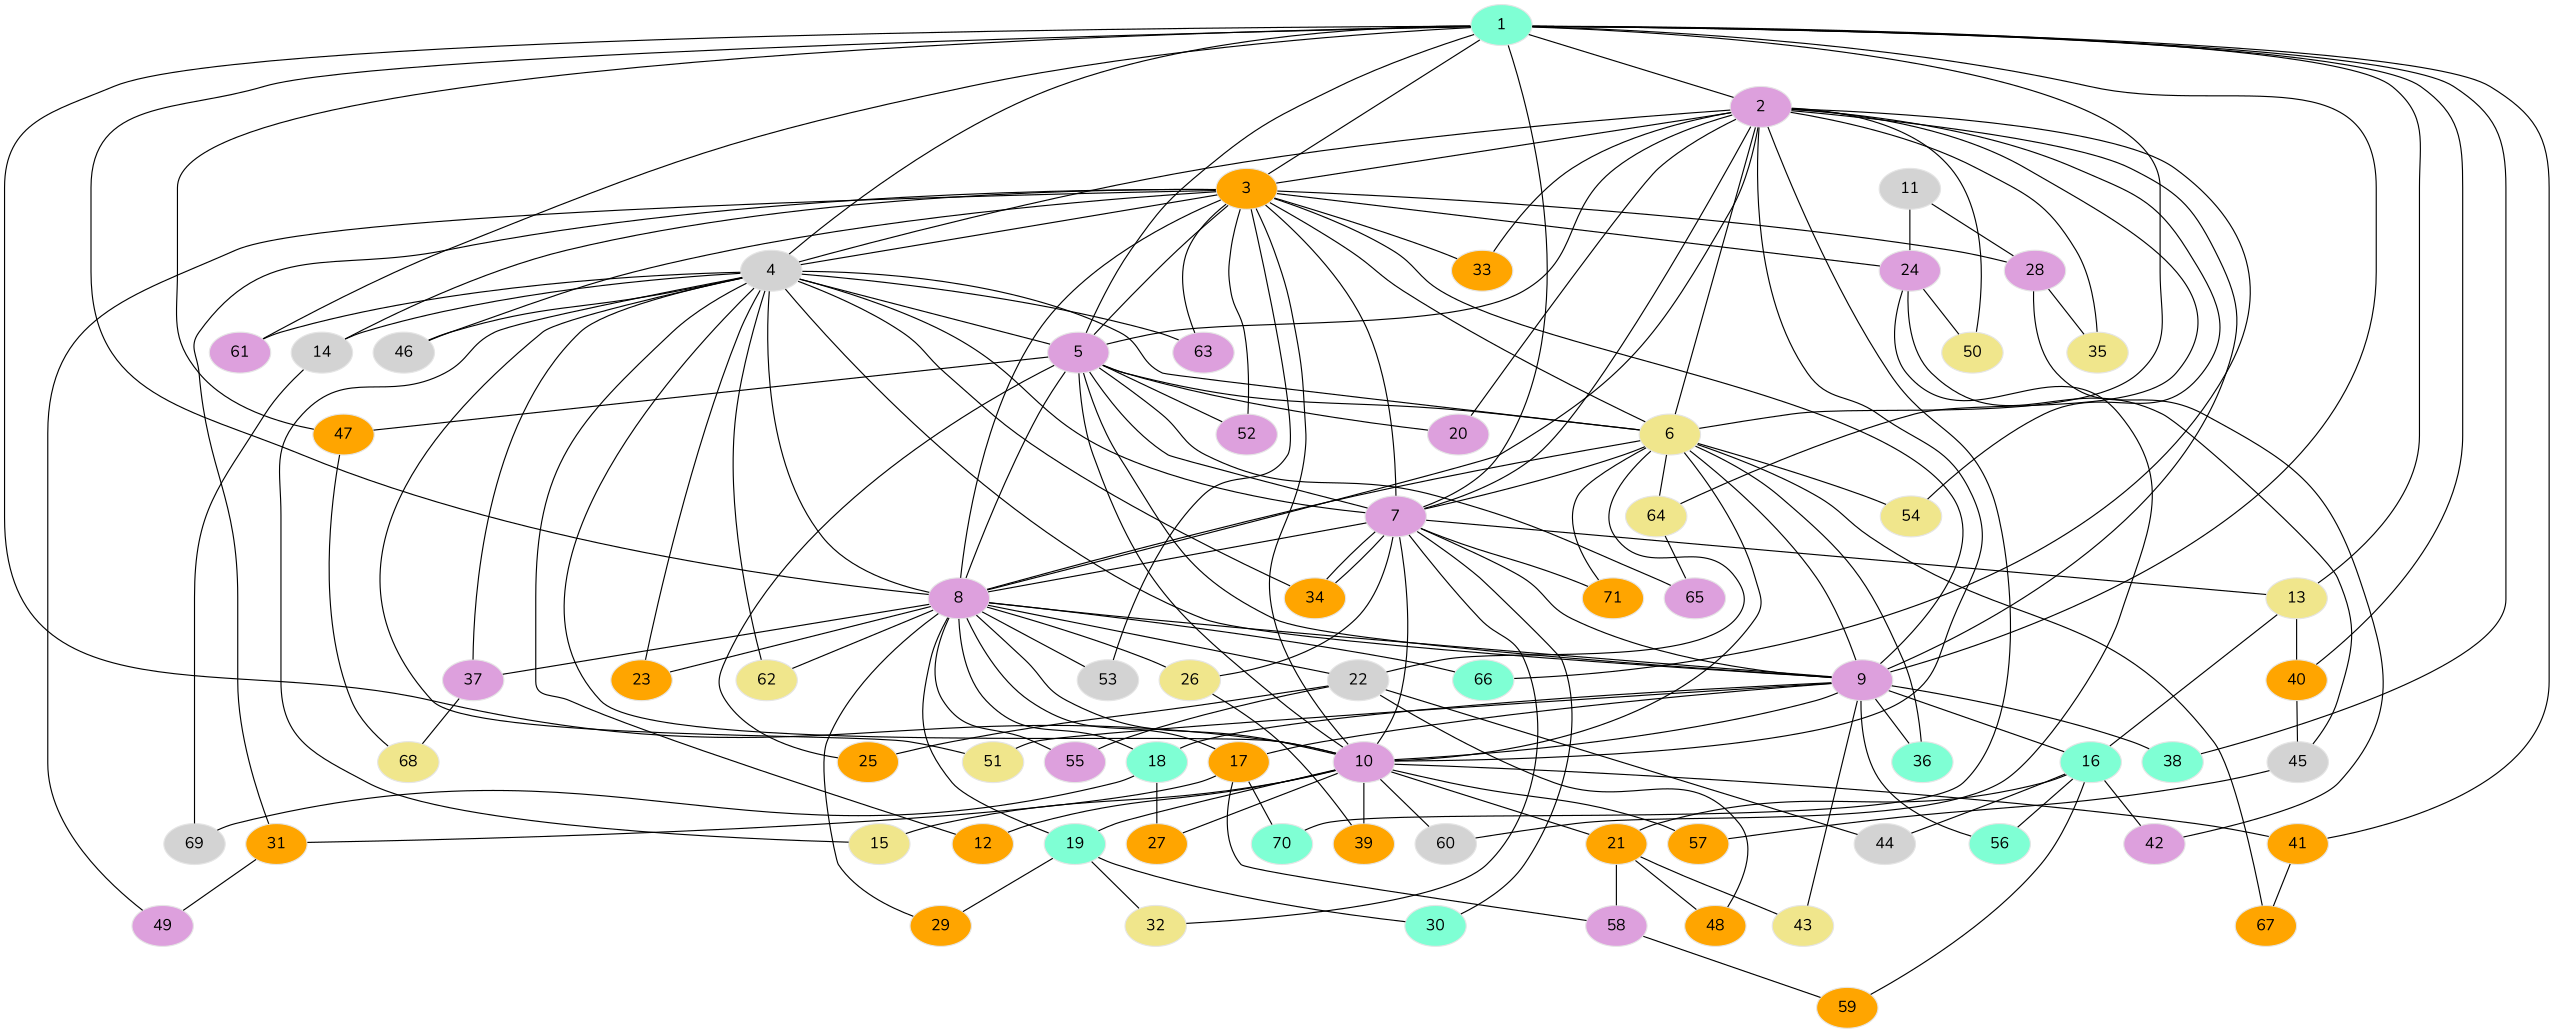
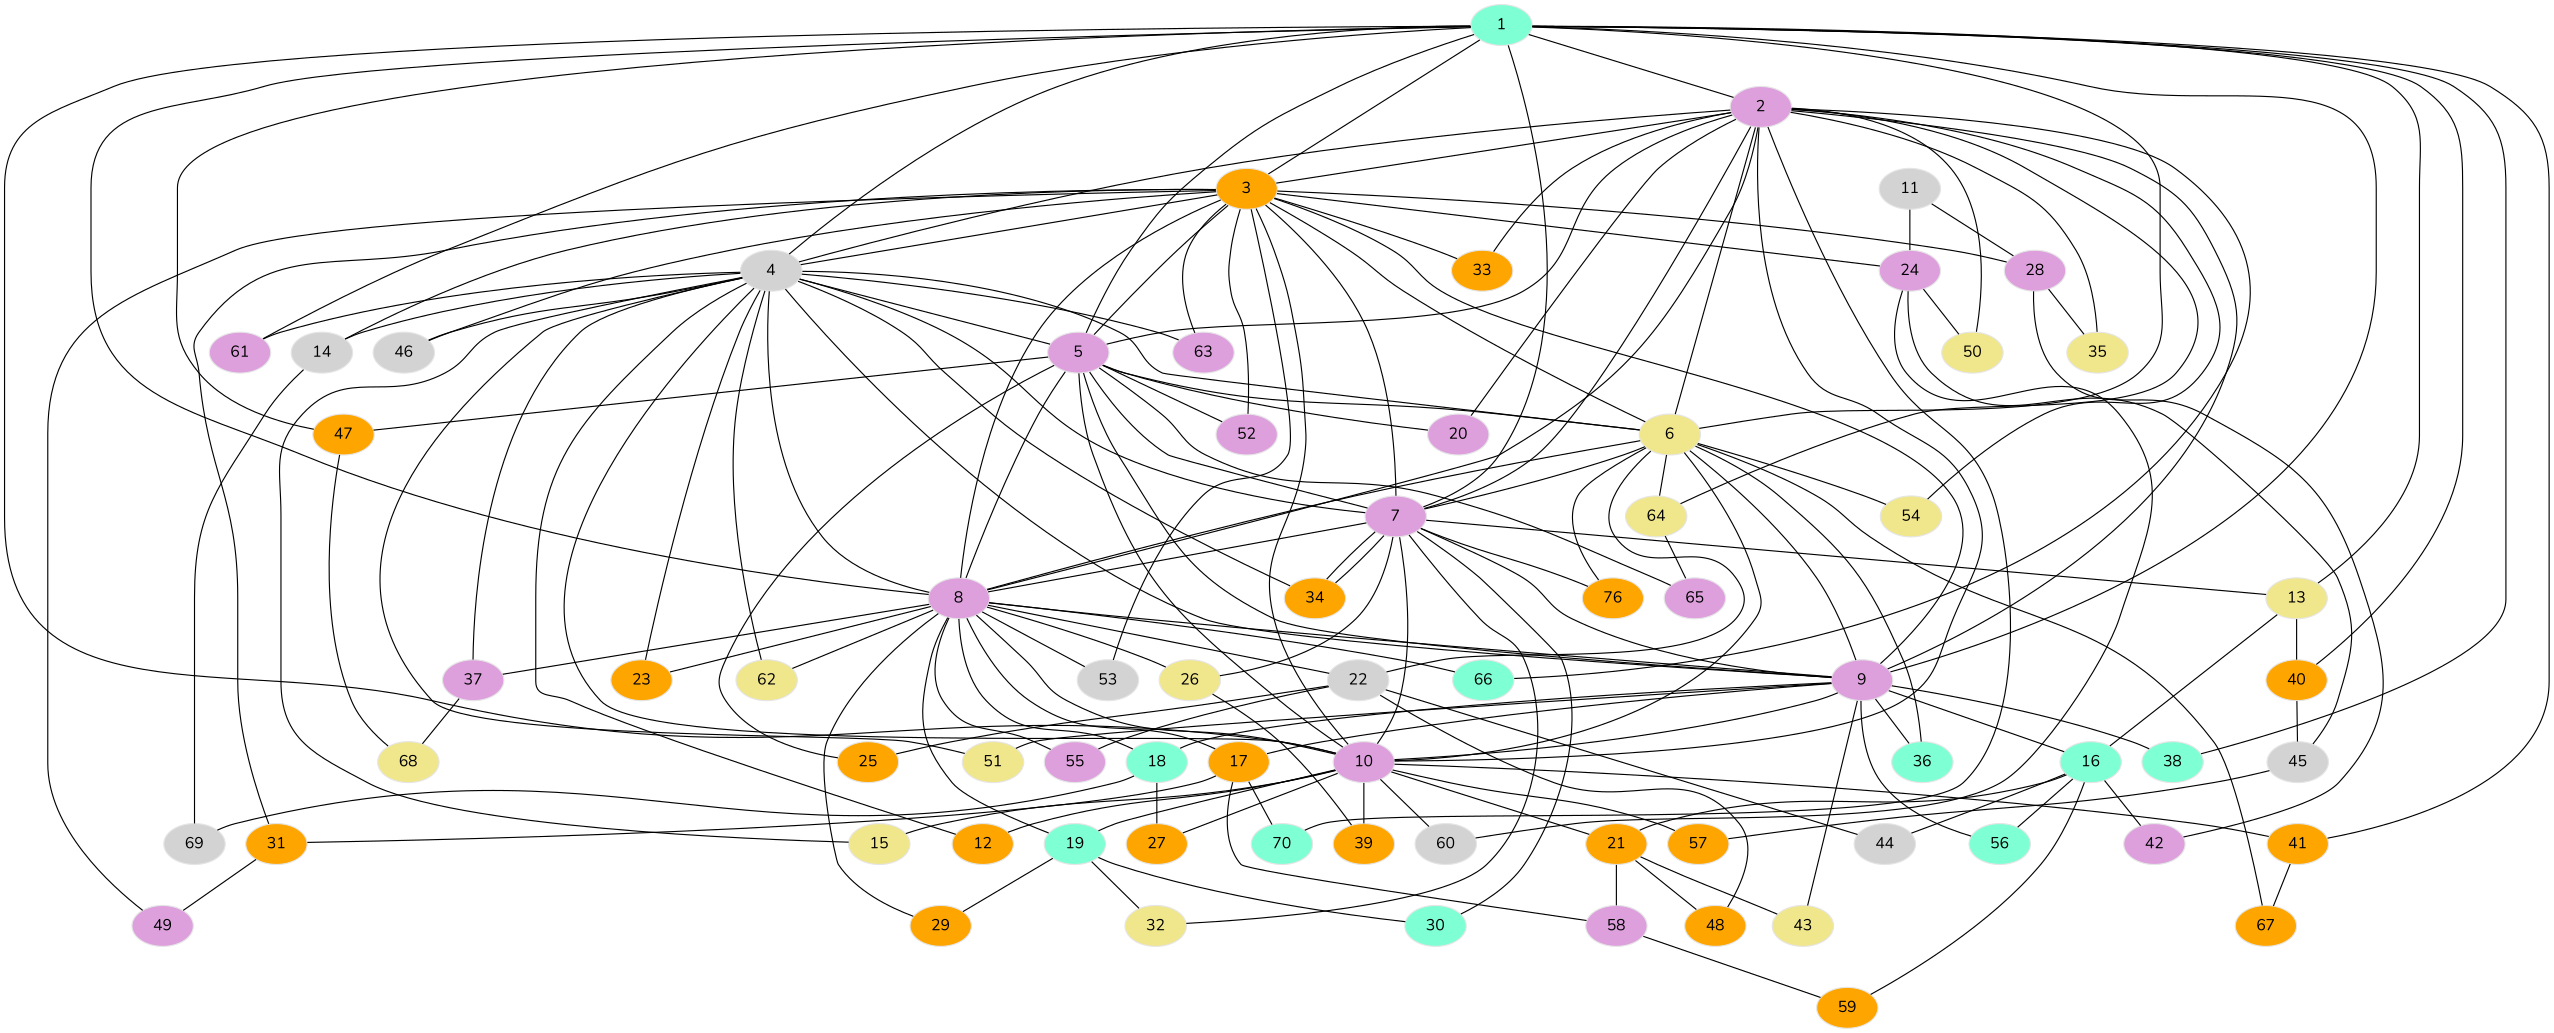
node "71": label "71" -> "76"
